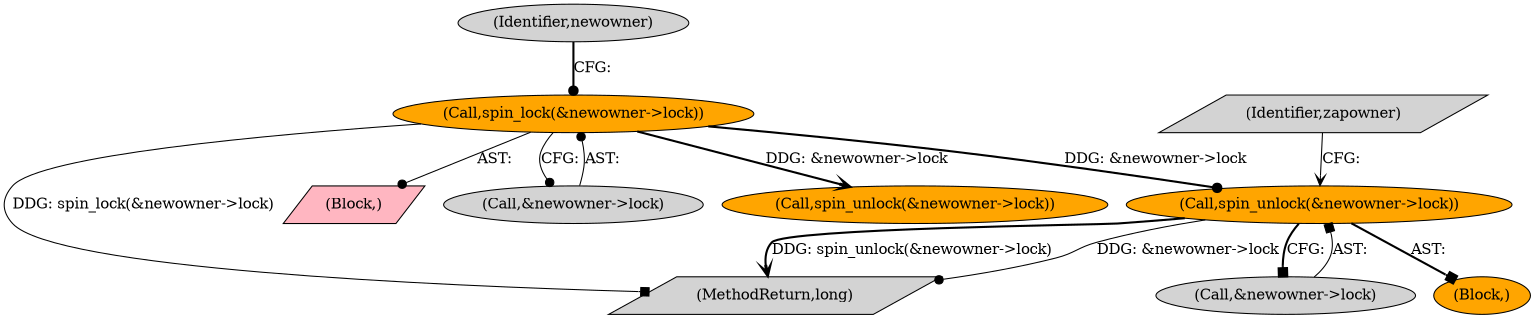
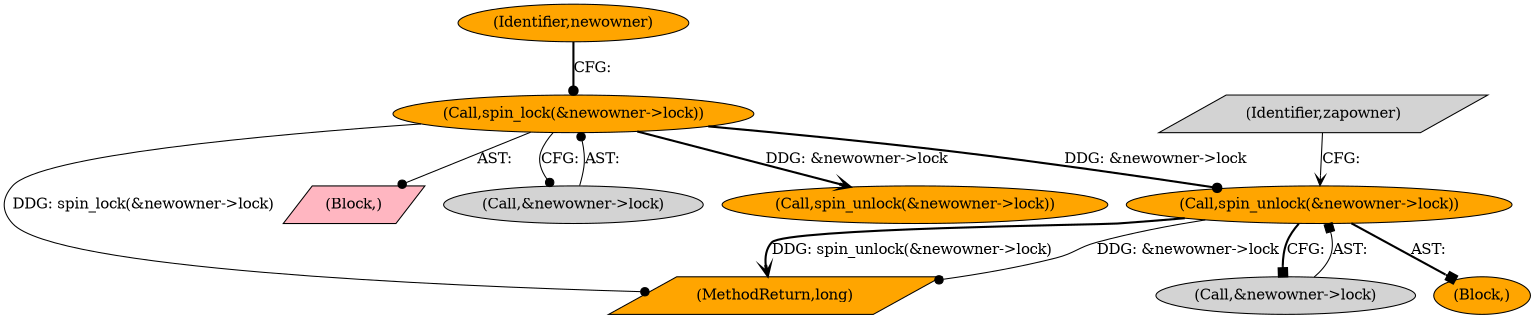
node "(Identifier,newowner)": fillcolor lightgrey -> orange
edge "(Call,spin_lock(&newowner->lock))" -> "(MethodReturn,long)": arrowhead box -> dot
node "(MethodReturn,long)": fillcolor lightgrey -> orange
